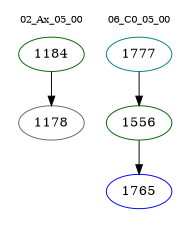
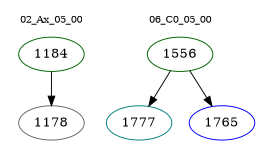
edge "1777" -> "1556": reversed
